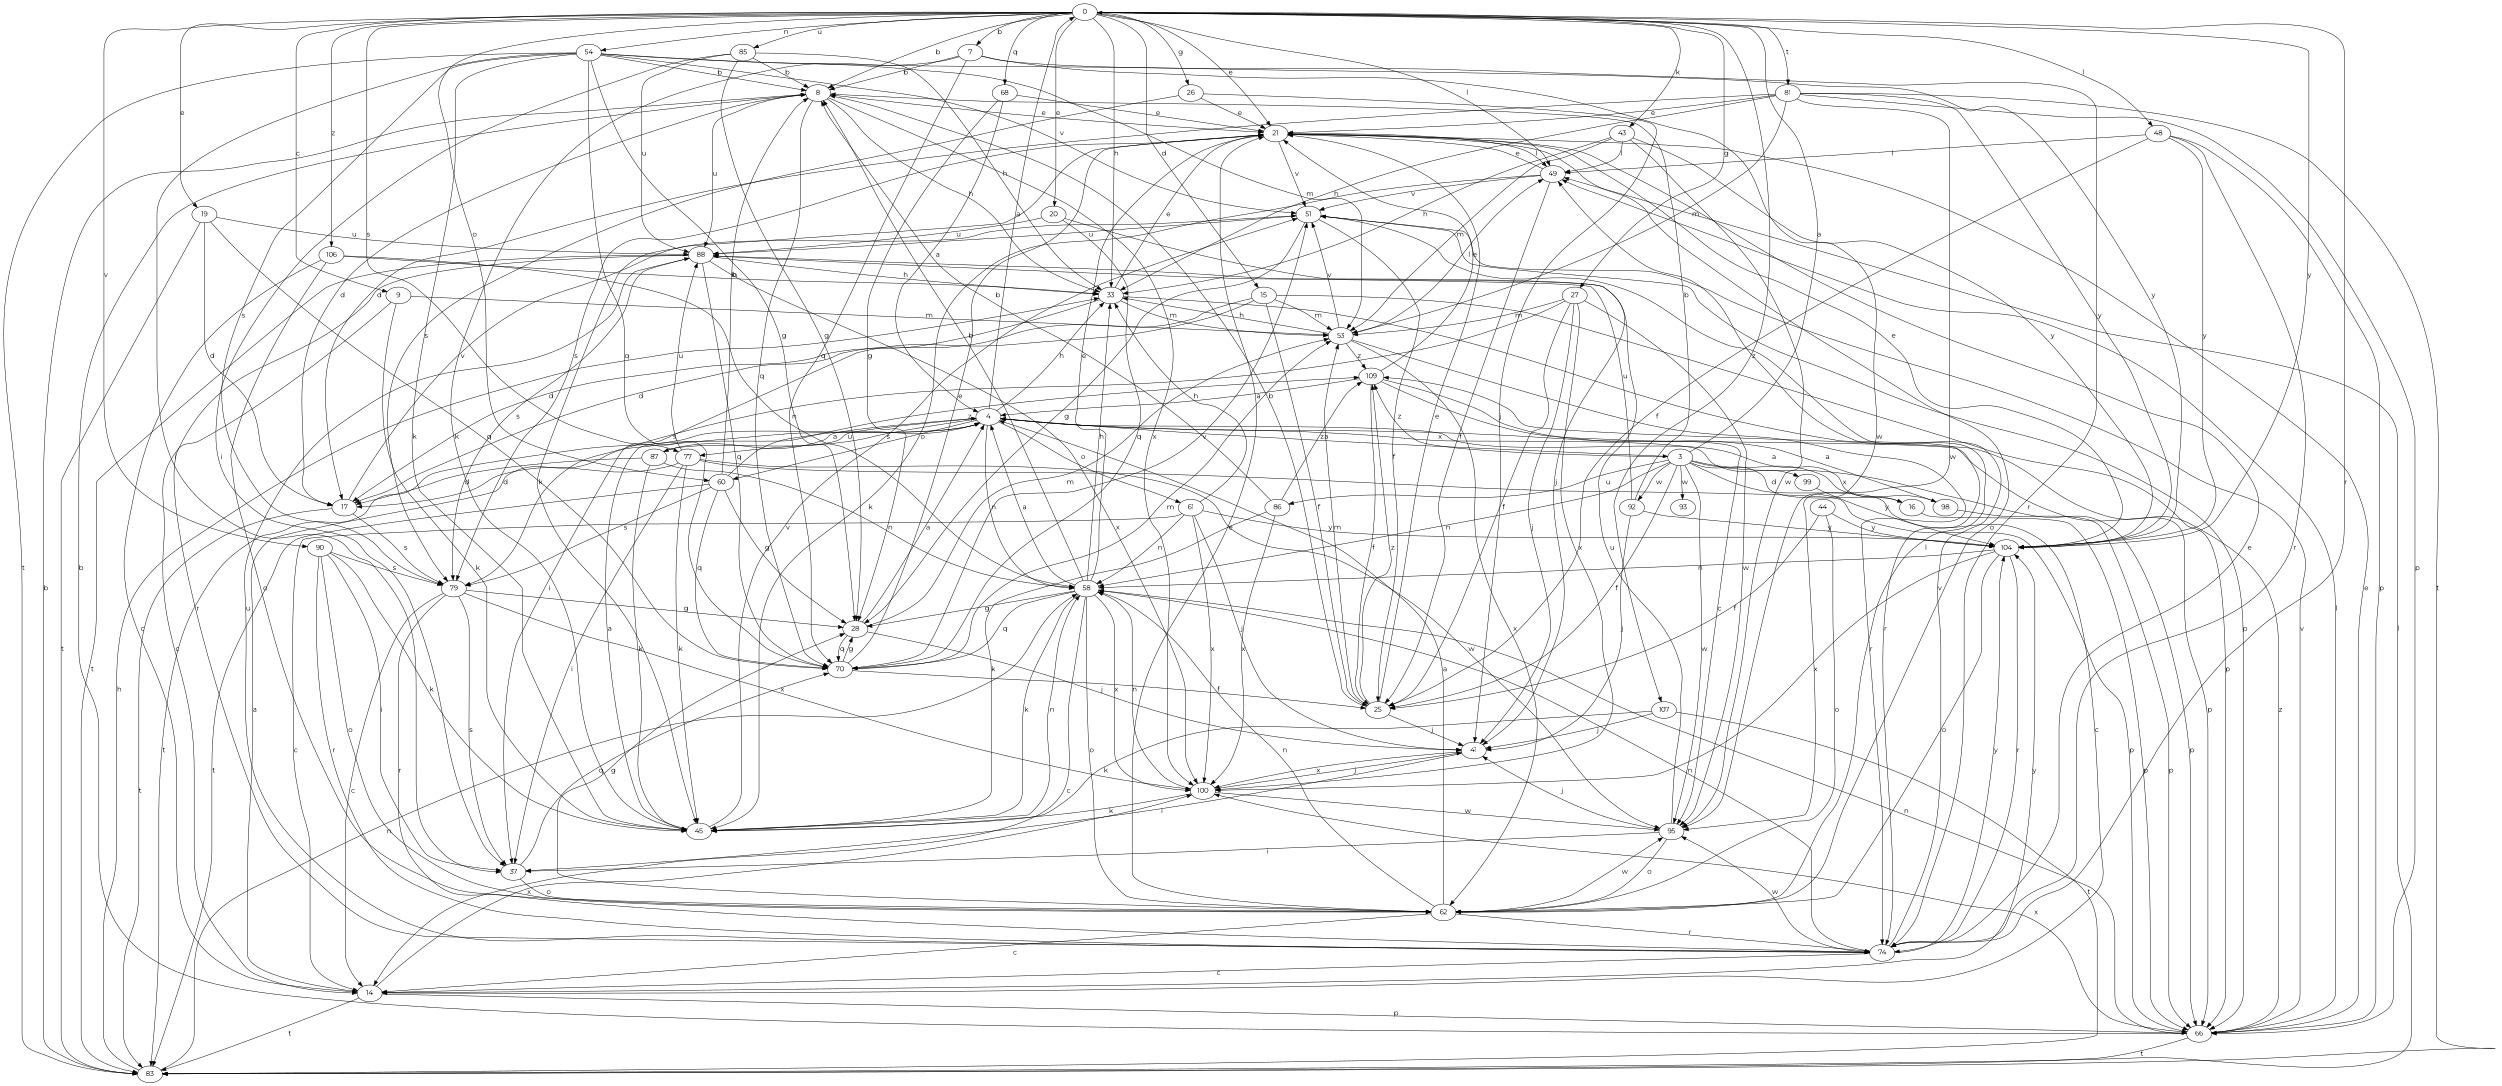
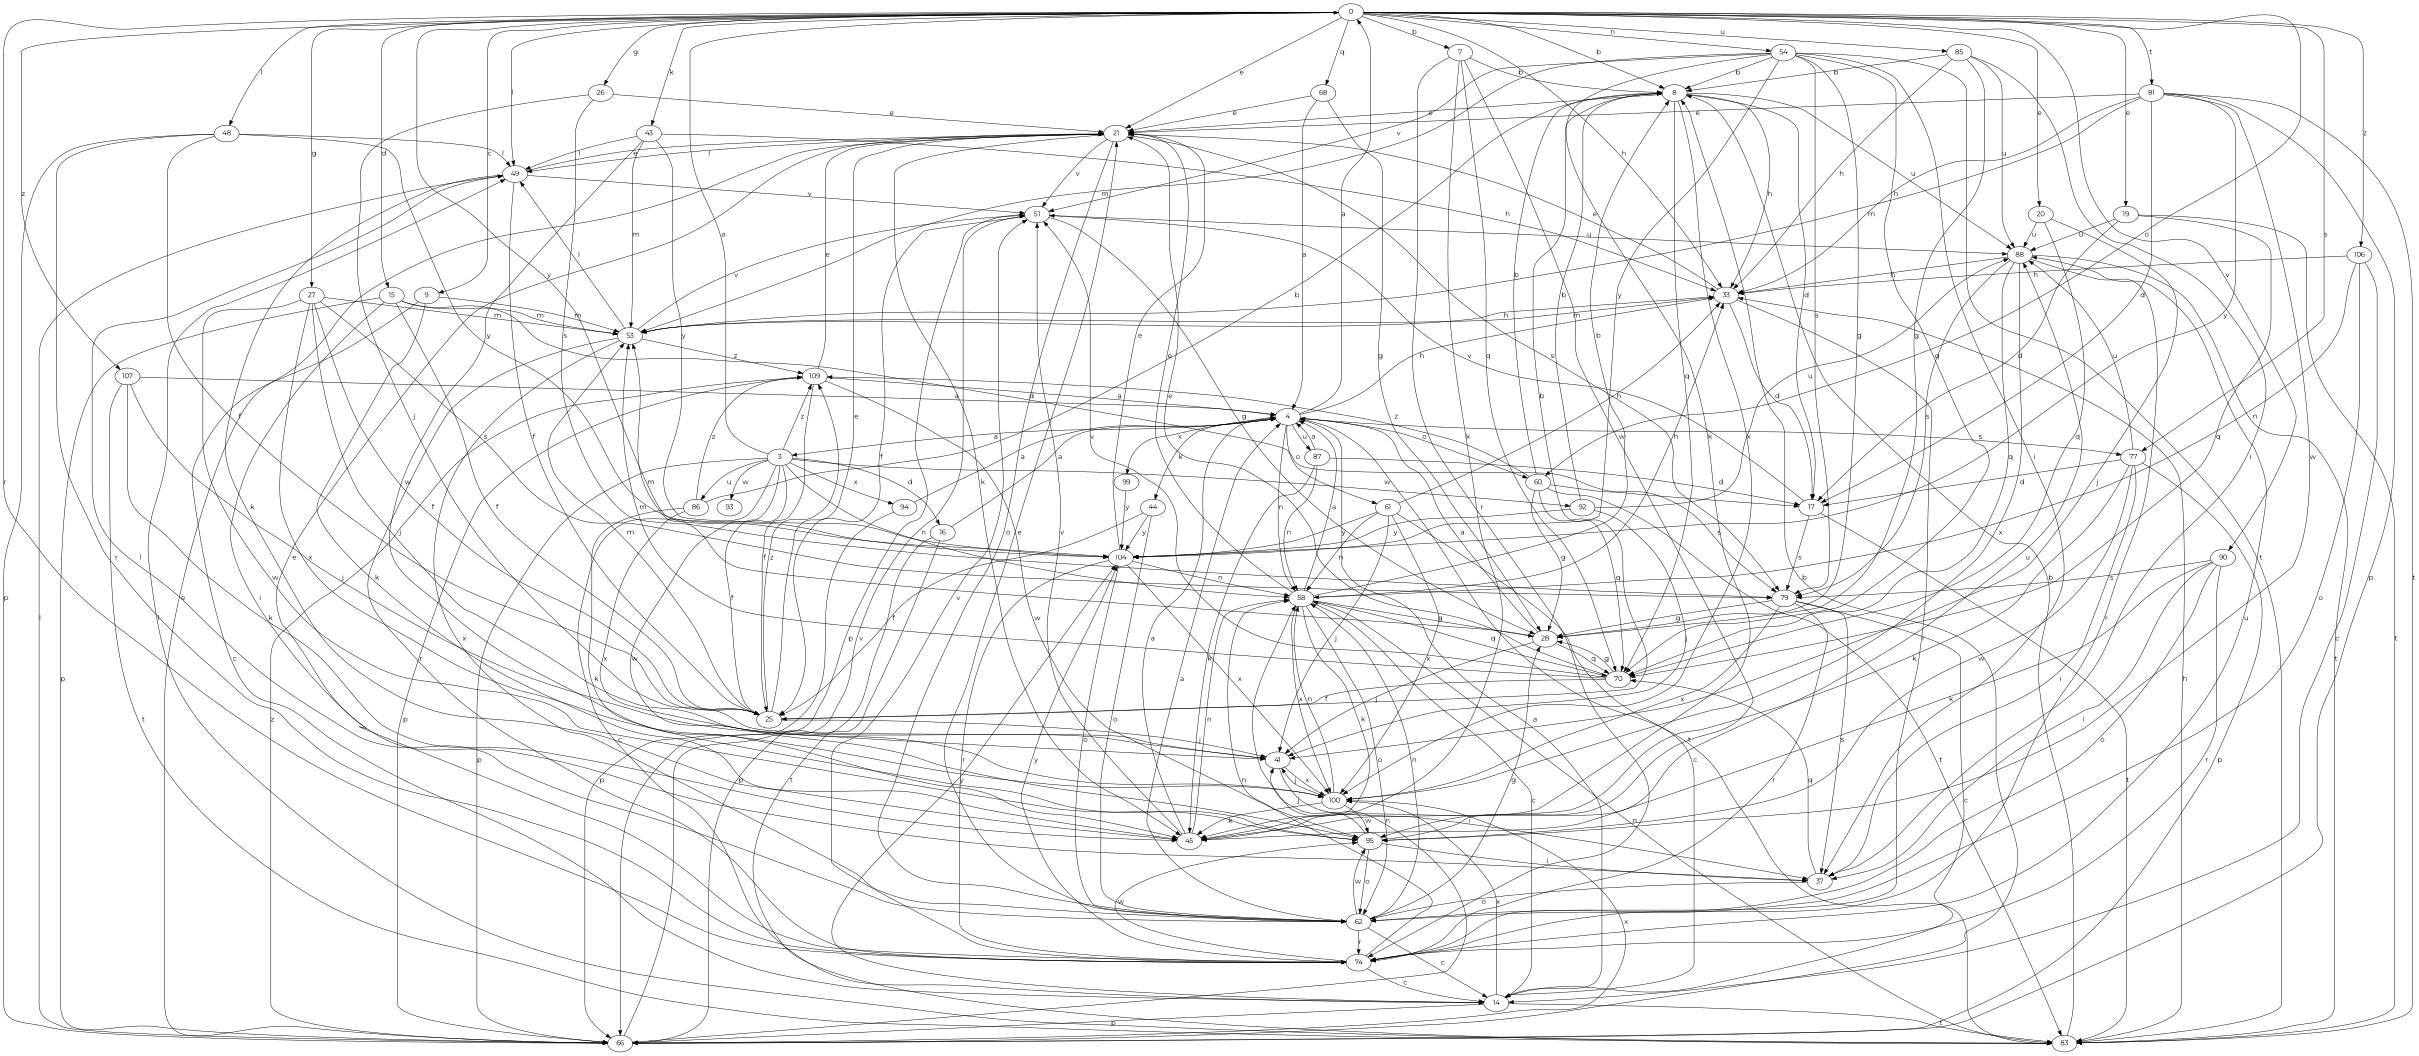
edge "107" -> "4": added, label "a"
edge "4" -> "44": added, label "k"
node "98": label "98" -> "94"
edge "109" -> "95": label "c" -> "w"
edge "66" -> "83": now "16" -> "83"
